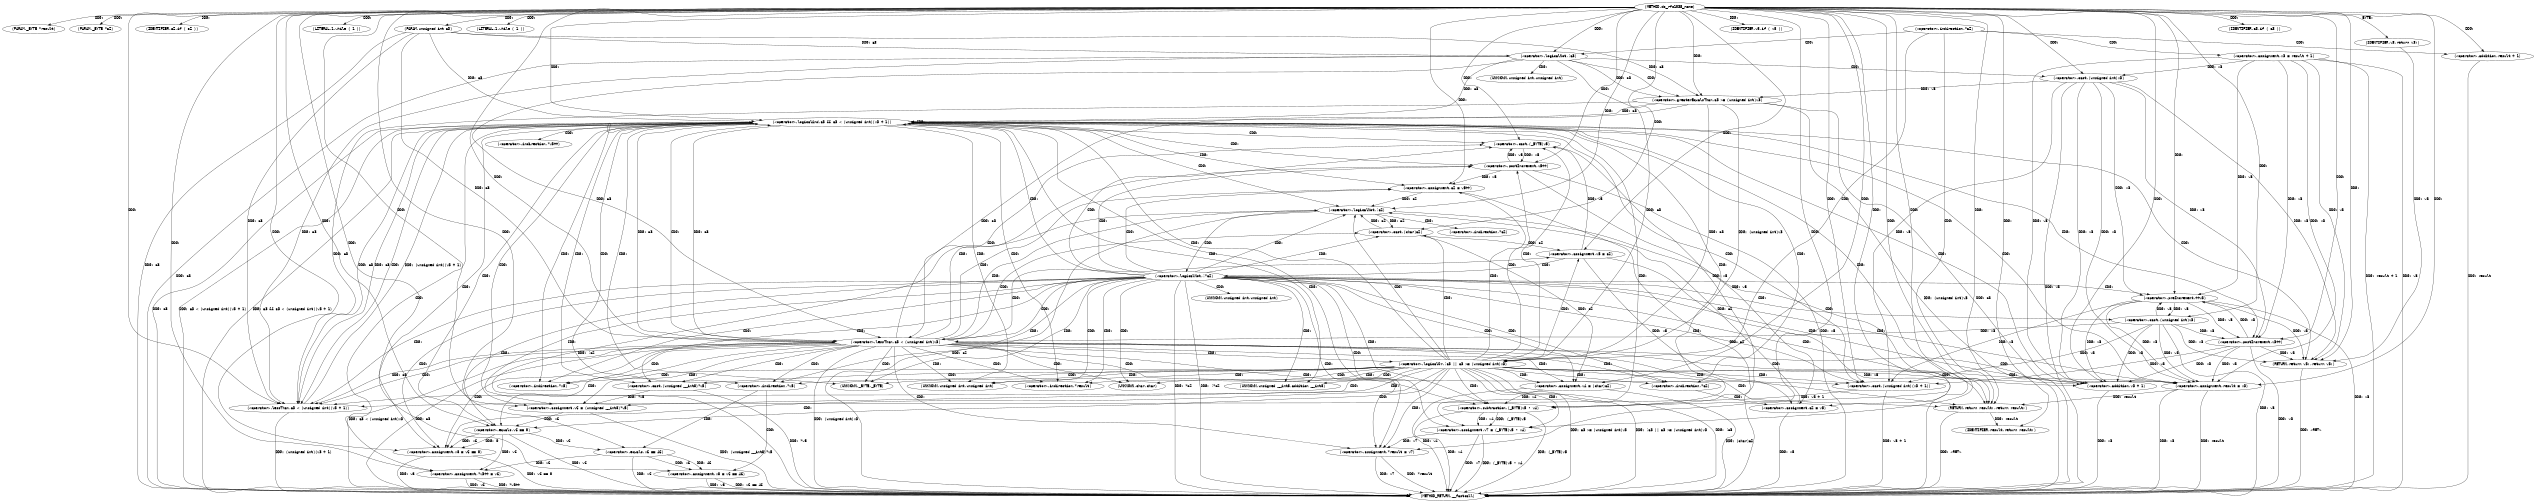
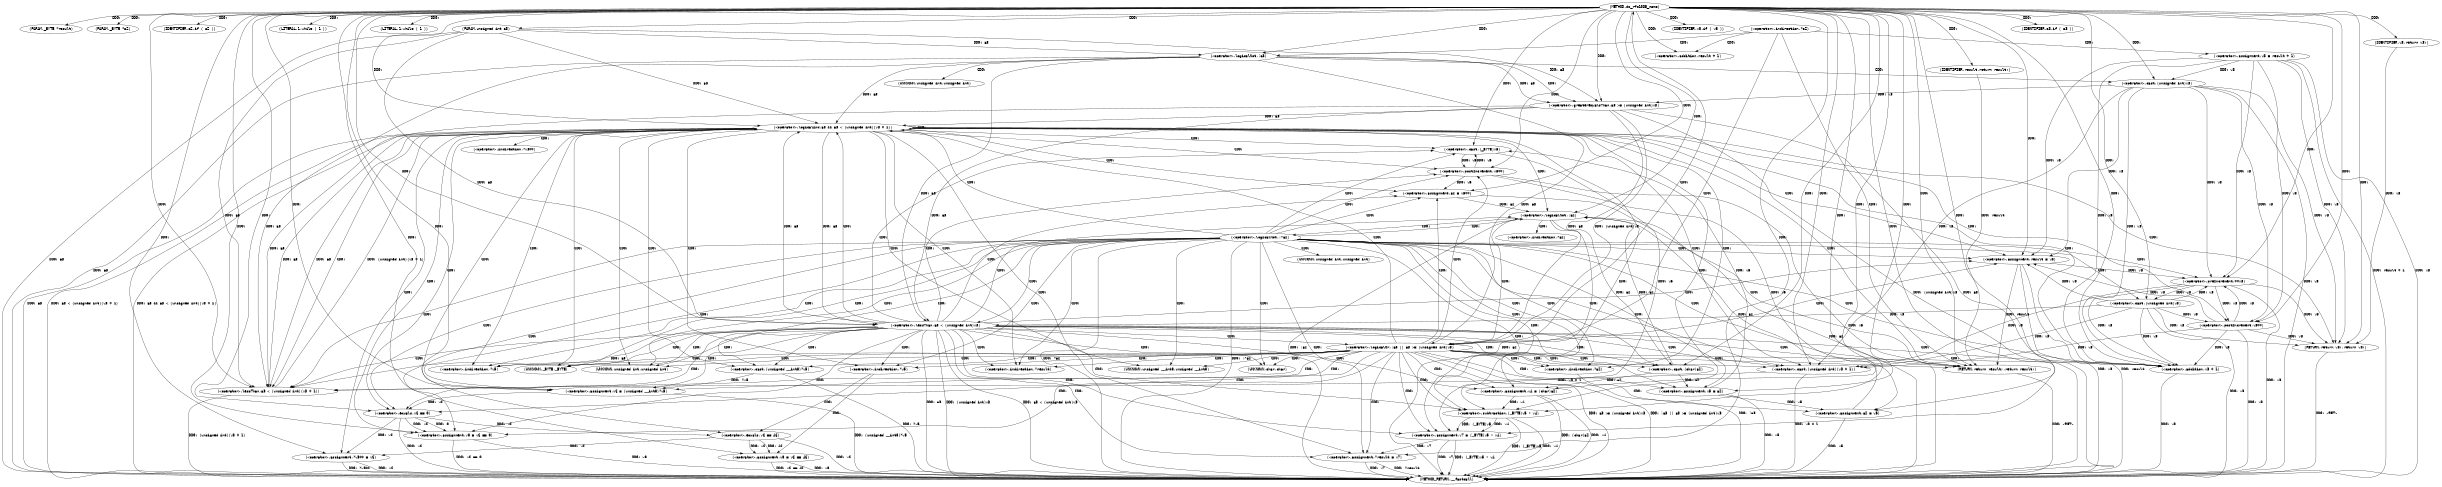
edge "(METHOD,do_rfc1035_name)" -> "(IDENTIFIER,v3,return v3;)": label "BYTE: " -> "DDG: "
edge "(<operator>.logicalOr,!a3 || a3 >= (unsigned int)v3)" -> "(<operator>.cast,(_BYTE)v5)": now "(<operator>.logicalOr,!a3 || a3 >= (unsigned int)v3)" -> "(METHOD,do_rfc1035_name)"
edge "(<operator>.assignment,v5 = a2)" -> "(<operator>.logicalNot,!*a2)": reversed
edge "(<operator>.preIncrement,++v3)" -> "(<operator>.assignment,result = v3)": reversed
node "(UNKNOWN,unsigned __int8,addition __int8)": label "(UNKNOWN,unsigned __int8,addition __int8)" -> "(UNKNOWN,unsigned __int8,unsigned __int8)"
edge "(<operator>.lessThan,a3 < (unsigned int)v3)" -> "(<operator>.assignment,v7 = (_BYTE)v5 - v4)": added, label "CDG:"
edge "(RETURN,return result;,return result;)" -> "(IDENTIFIER,result,return result;)": reversed
edge "(<operator>.addition,result + 1)" -> "(METHOD_RETURN,__fastcall)": removed, label "DDG: result"
